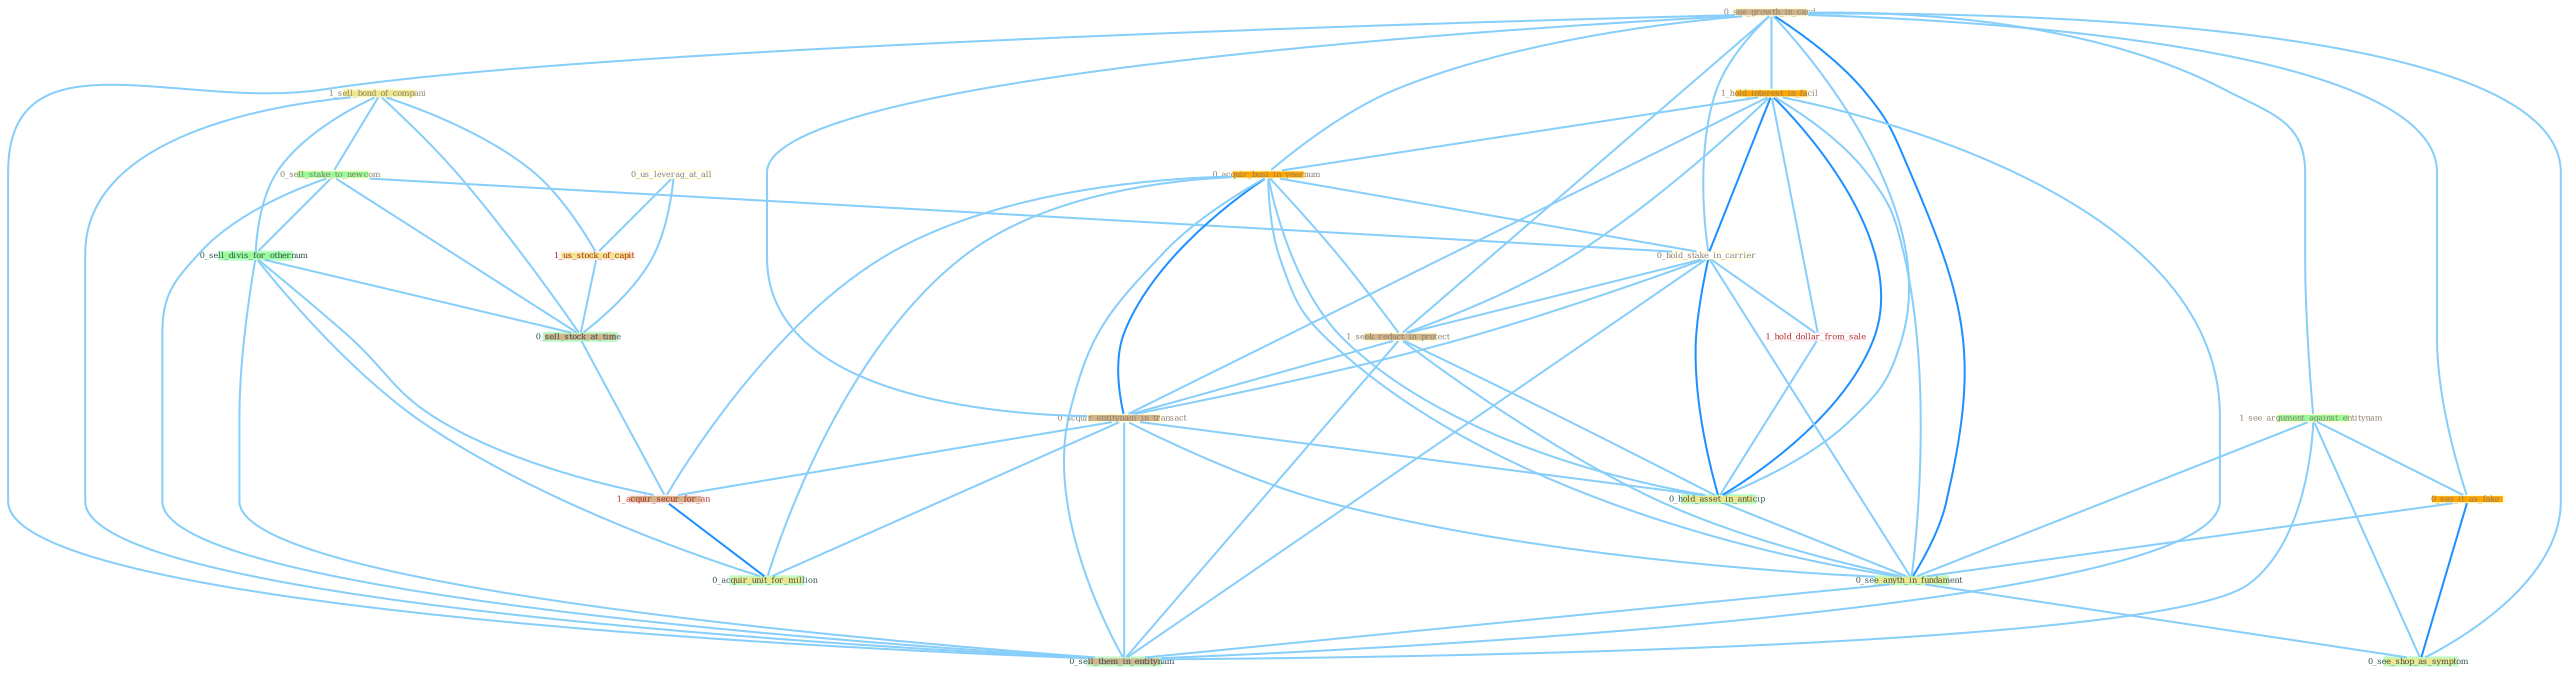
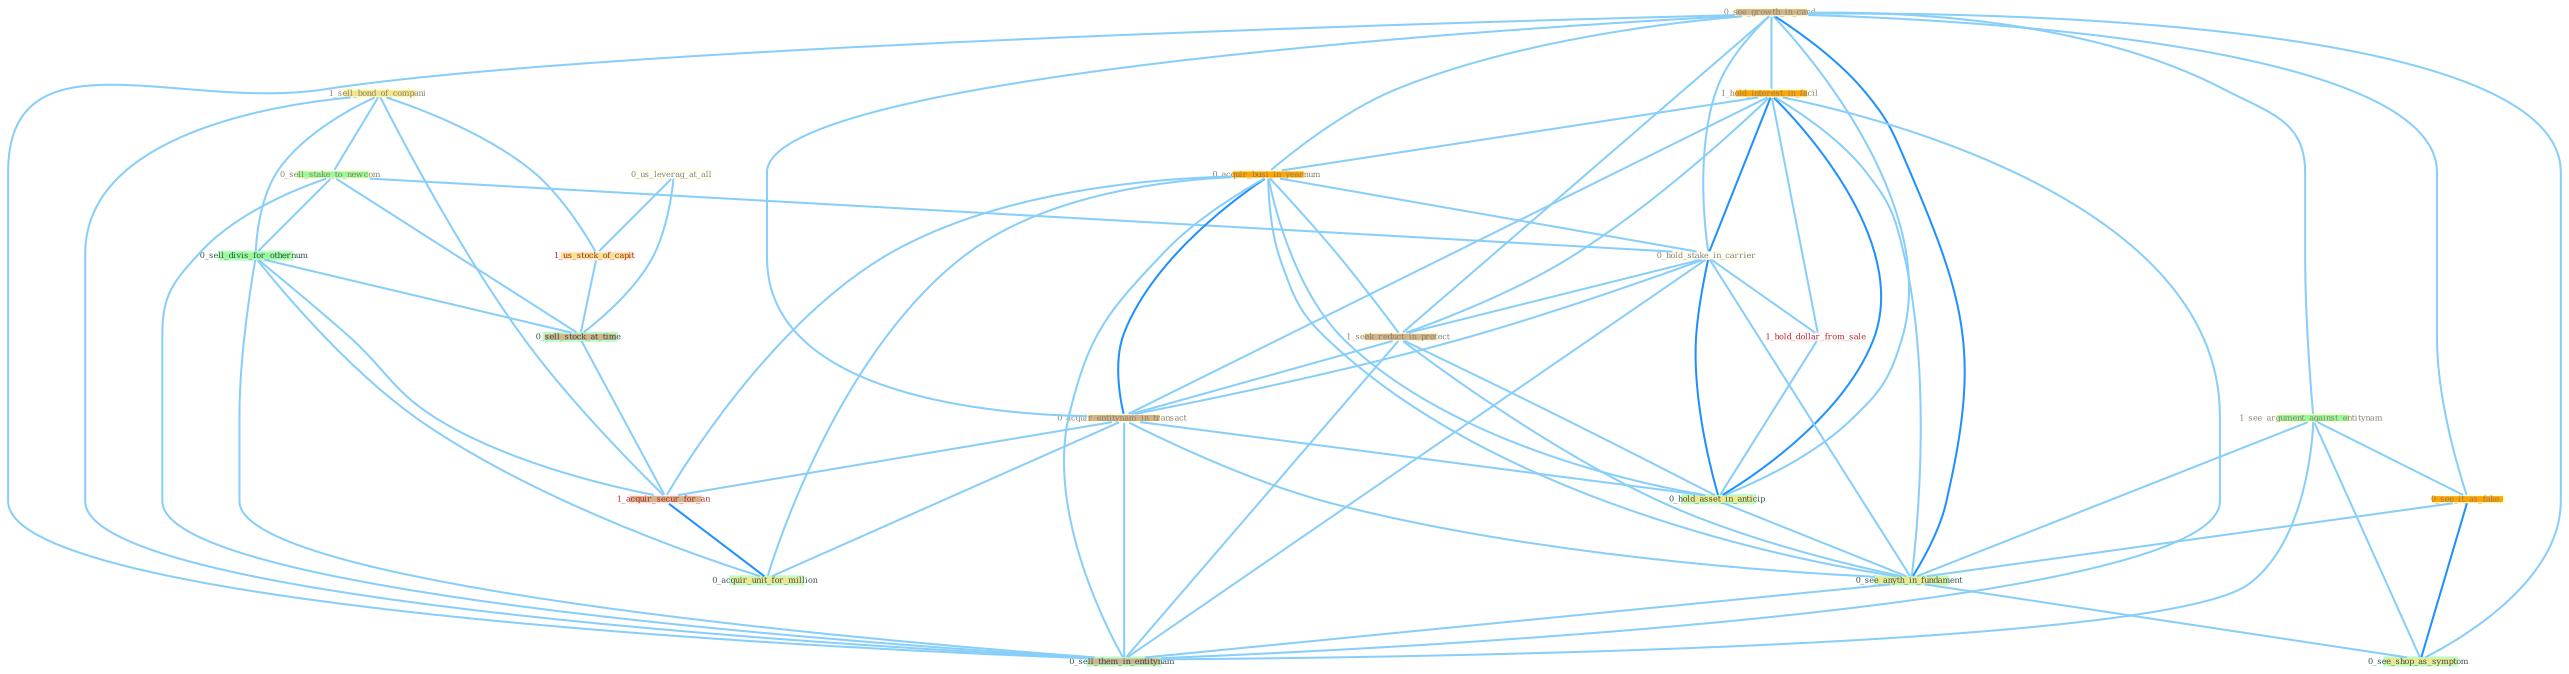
edge "1_sell_bond_of_compani" -- "0_sell_stock_at_time": now "1_sell_bond_of_compani" -- "1_acquir_secur_for_an"
